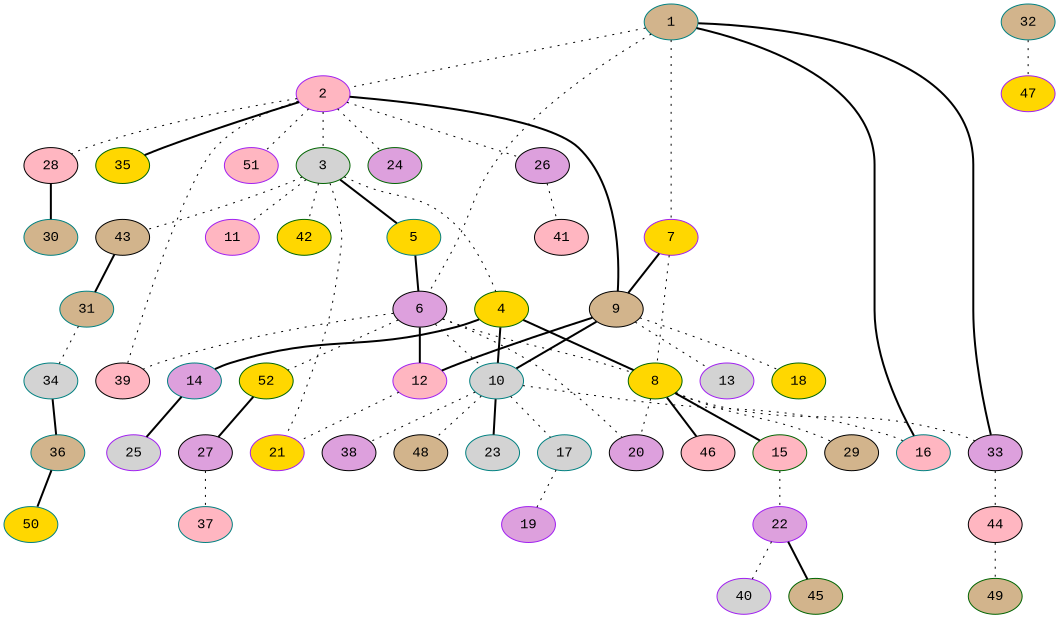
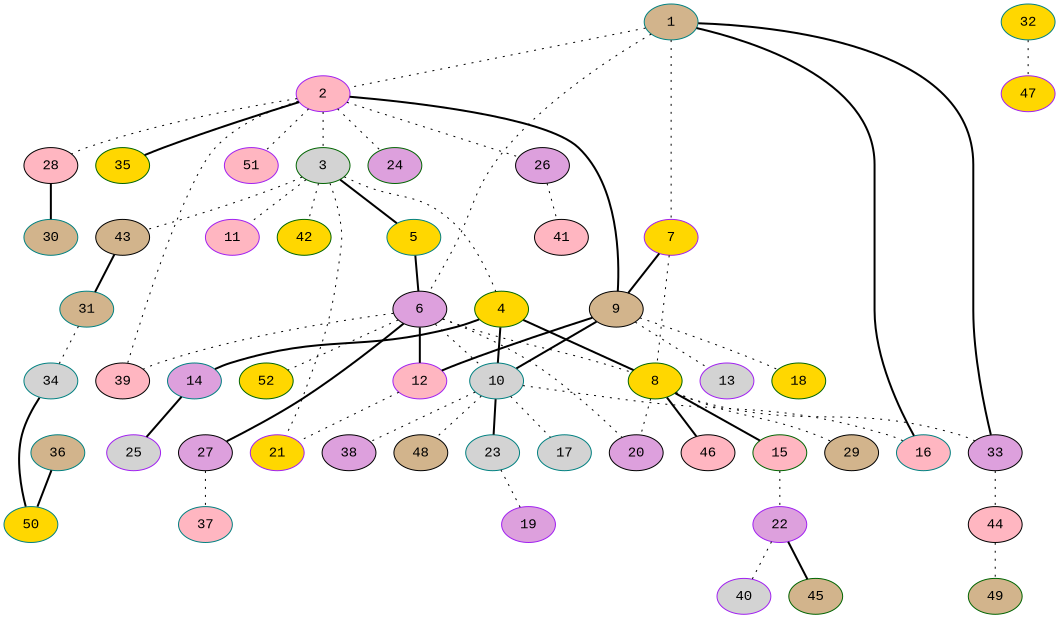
node "32": fillcolor tan -> gold
edge "34" -- "36": now "34" -- "50"
edge "52" -- "27": now "6" -- "27"
edge "17" -- "19": now "23" -- "19"
